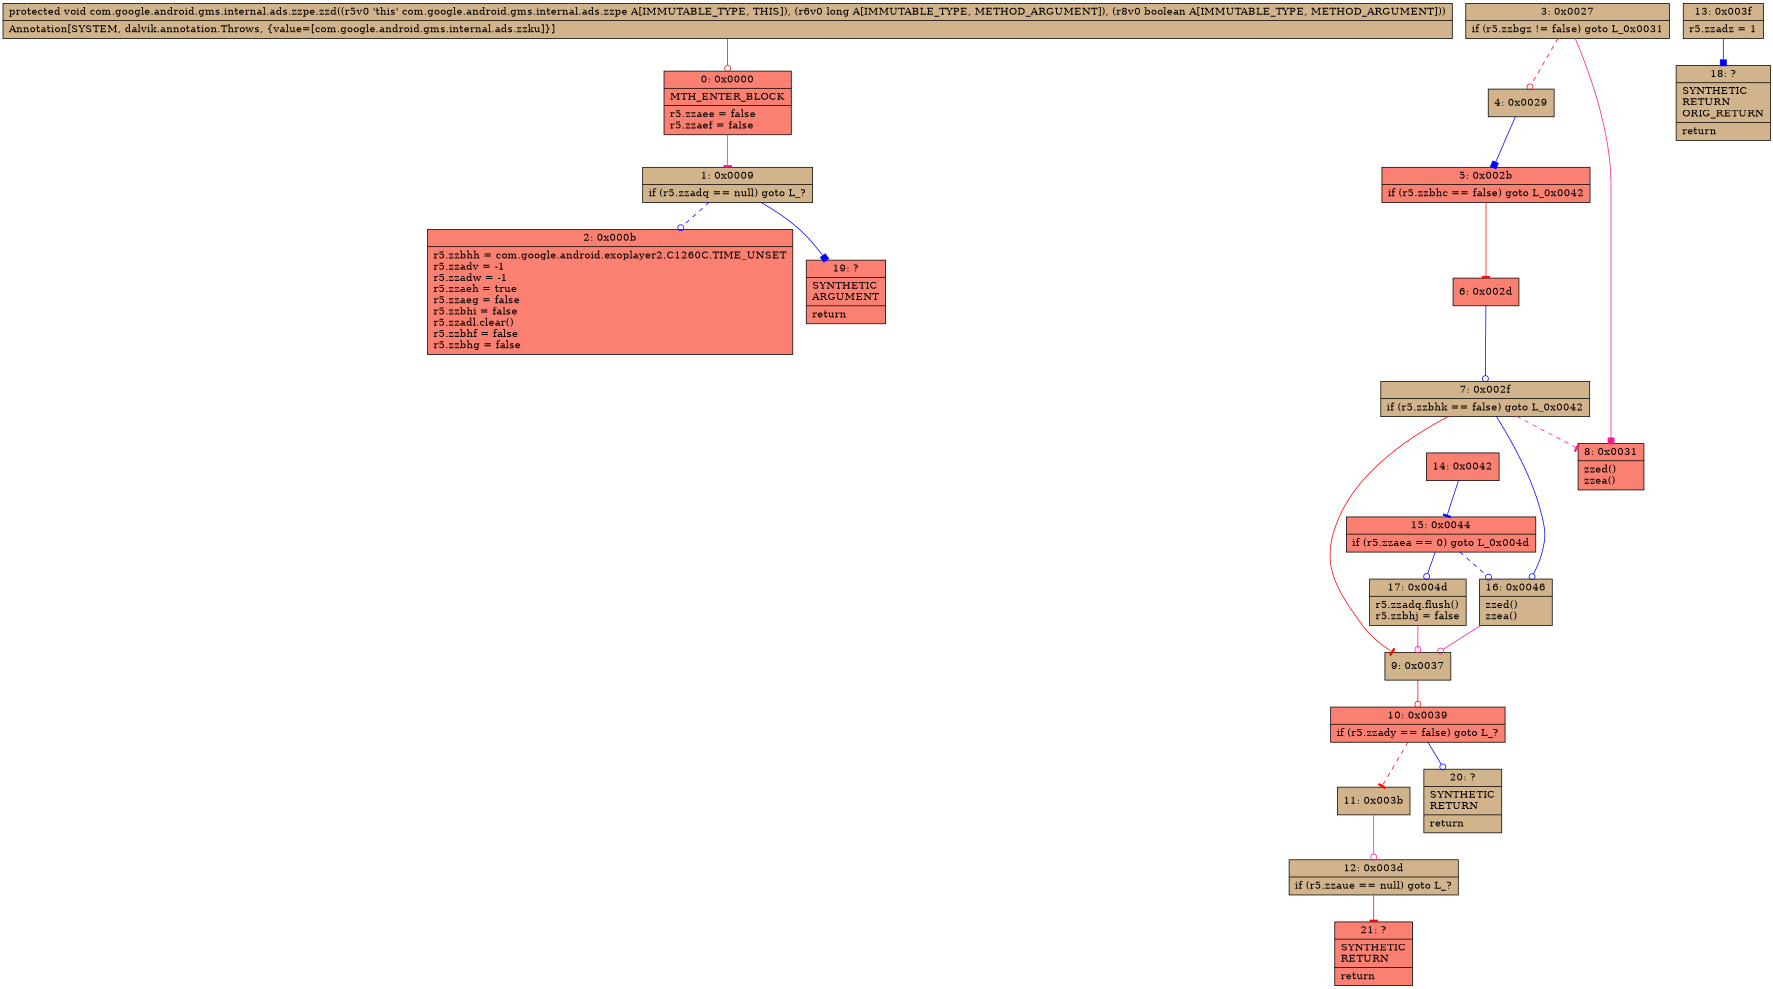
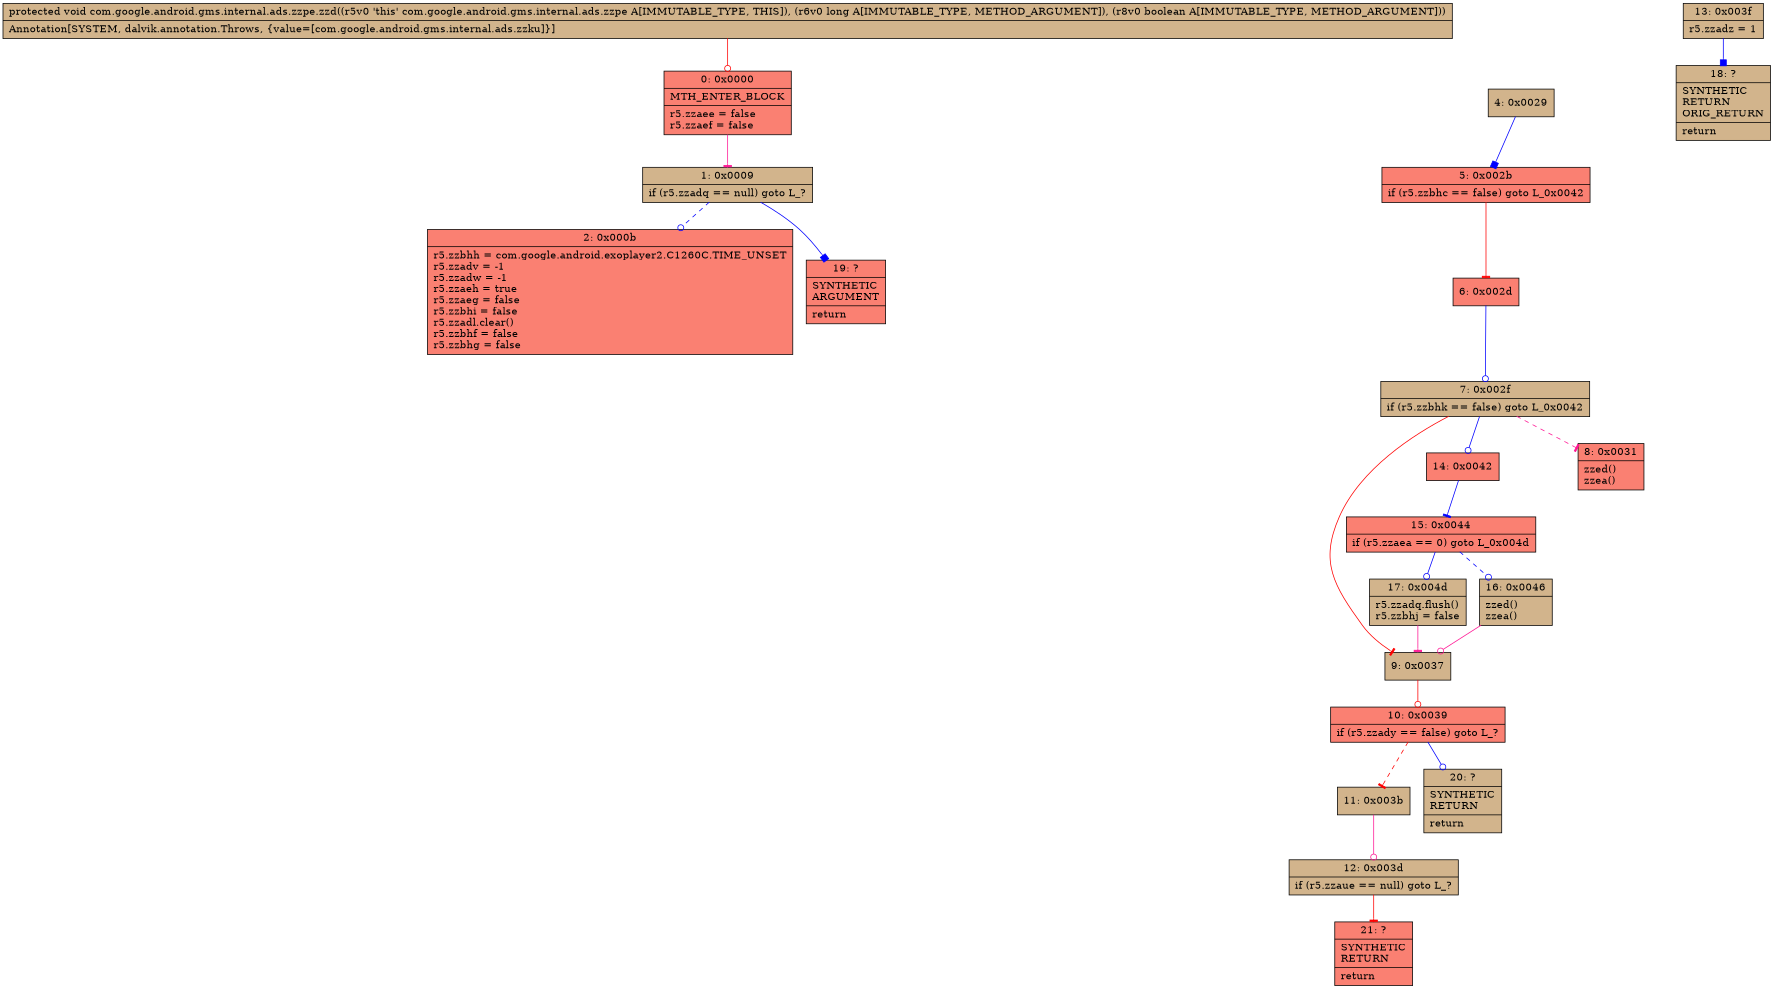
node "3: 0x0027": removed
edge "7: 0x002f" -> "16: 0x0046": now "7: 0x002f" -> "14: 0x0042"
edge "17: 0x004d" -> "9: 0x0037": arrowhead odot -> tee
